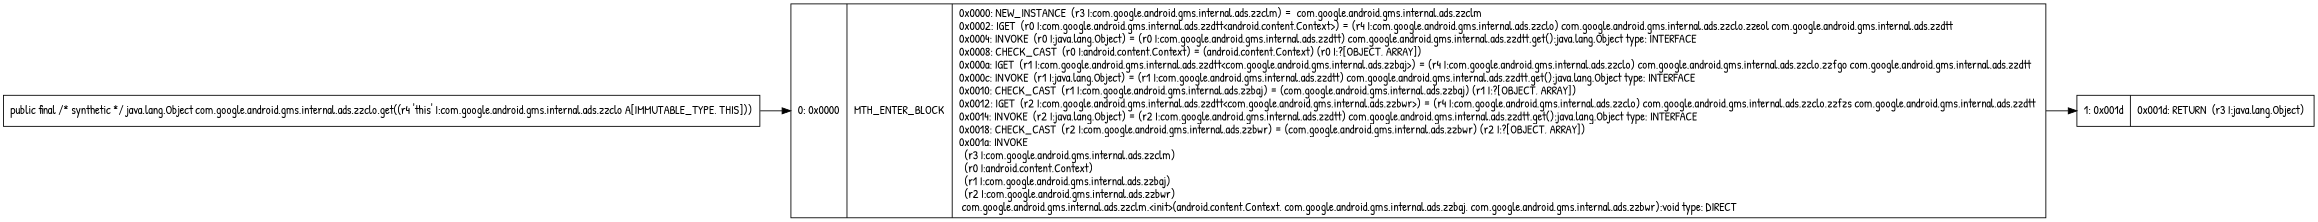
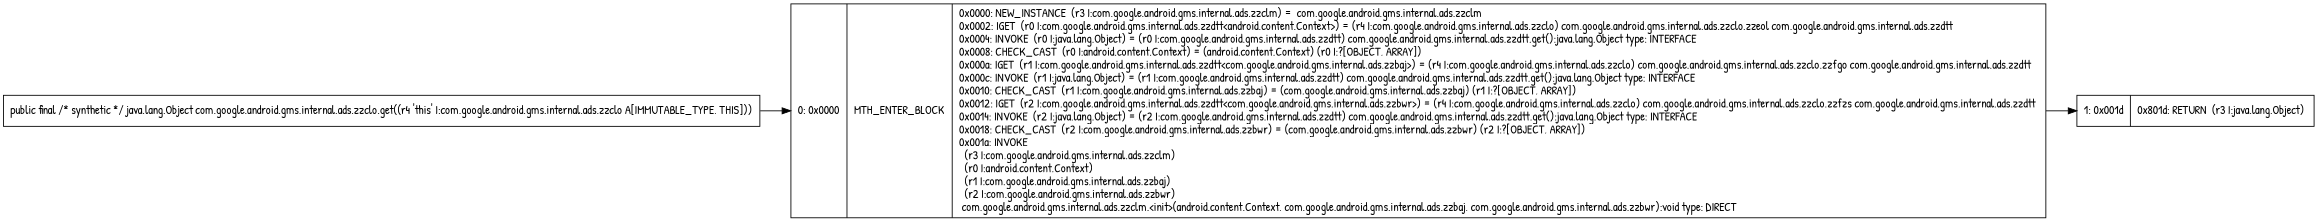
node "1: 0x001d": text "0x001d: RETURN  (r3 I:java.lang.Object)" -> "0x801d: RETURN  (r3 I:java.lang.Object)"
